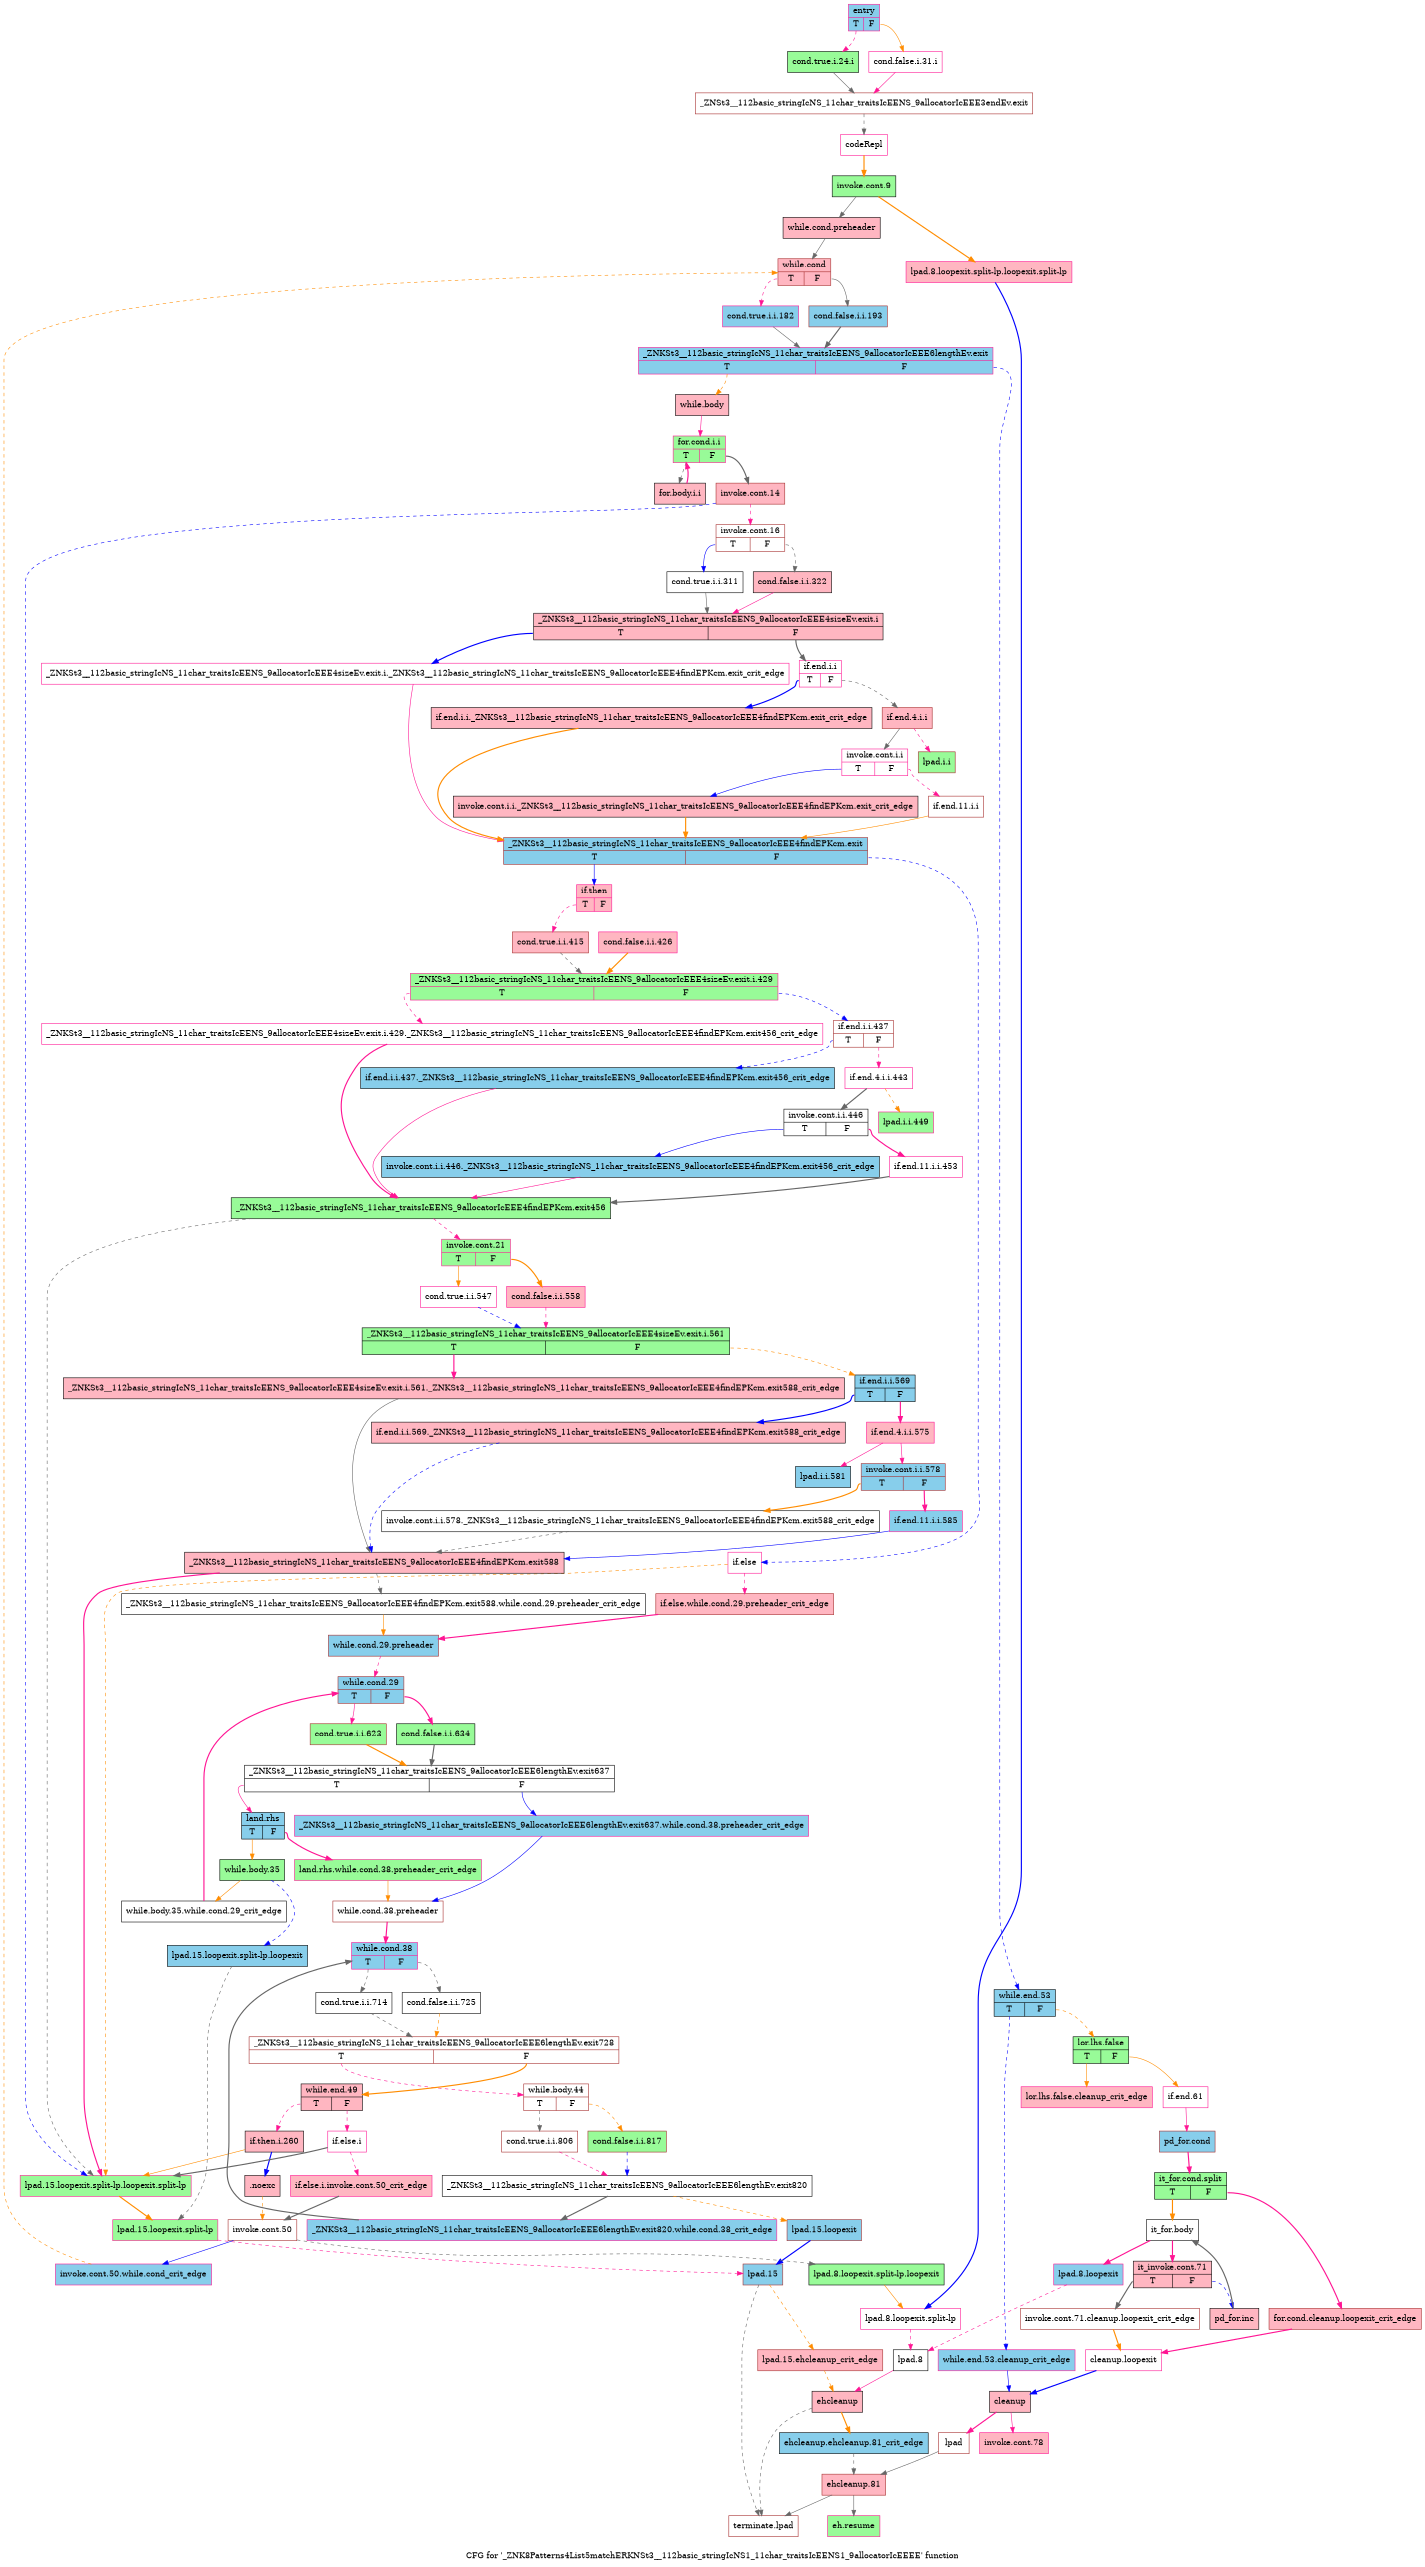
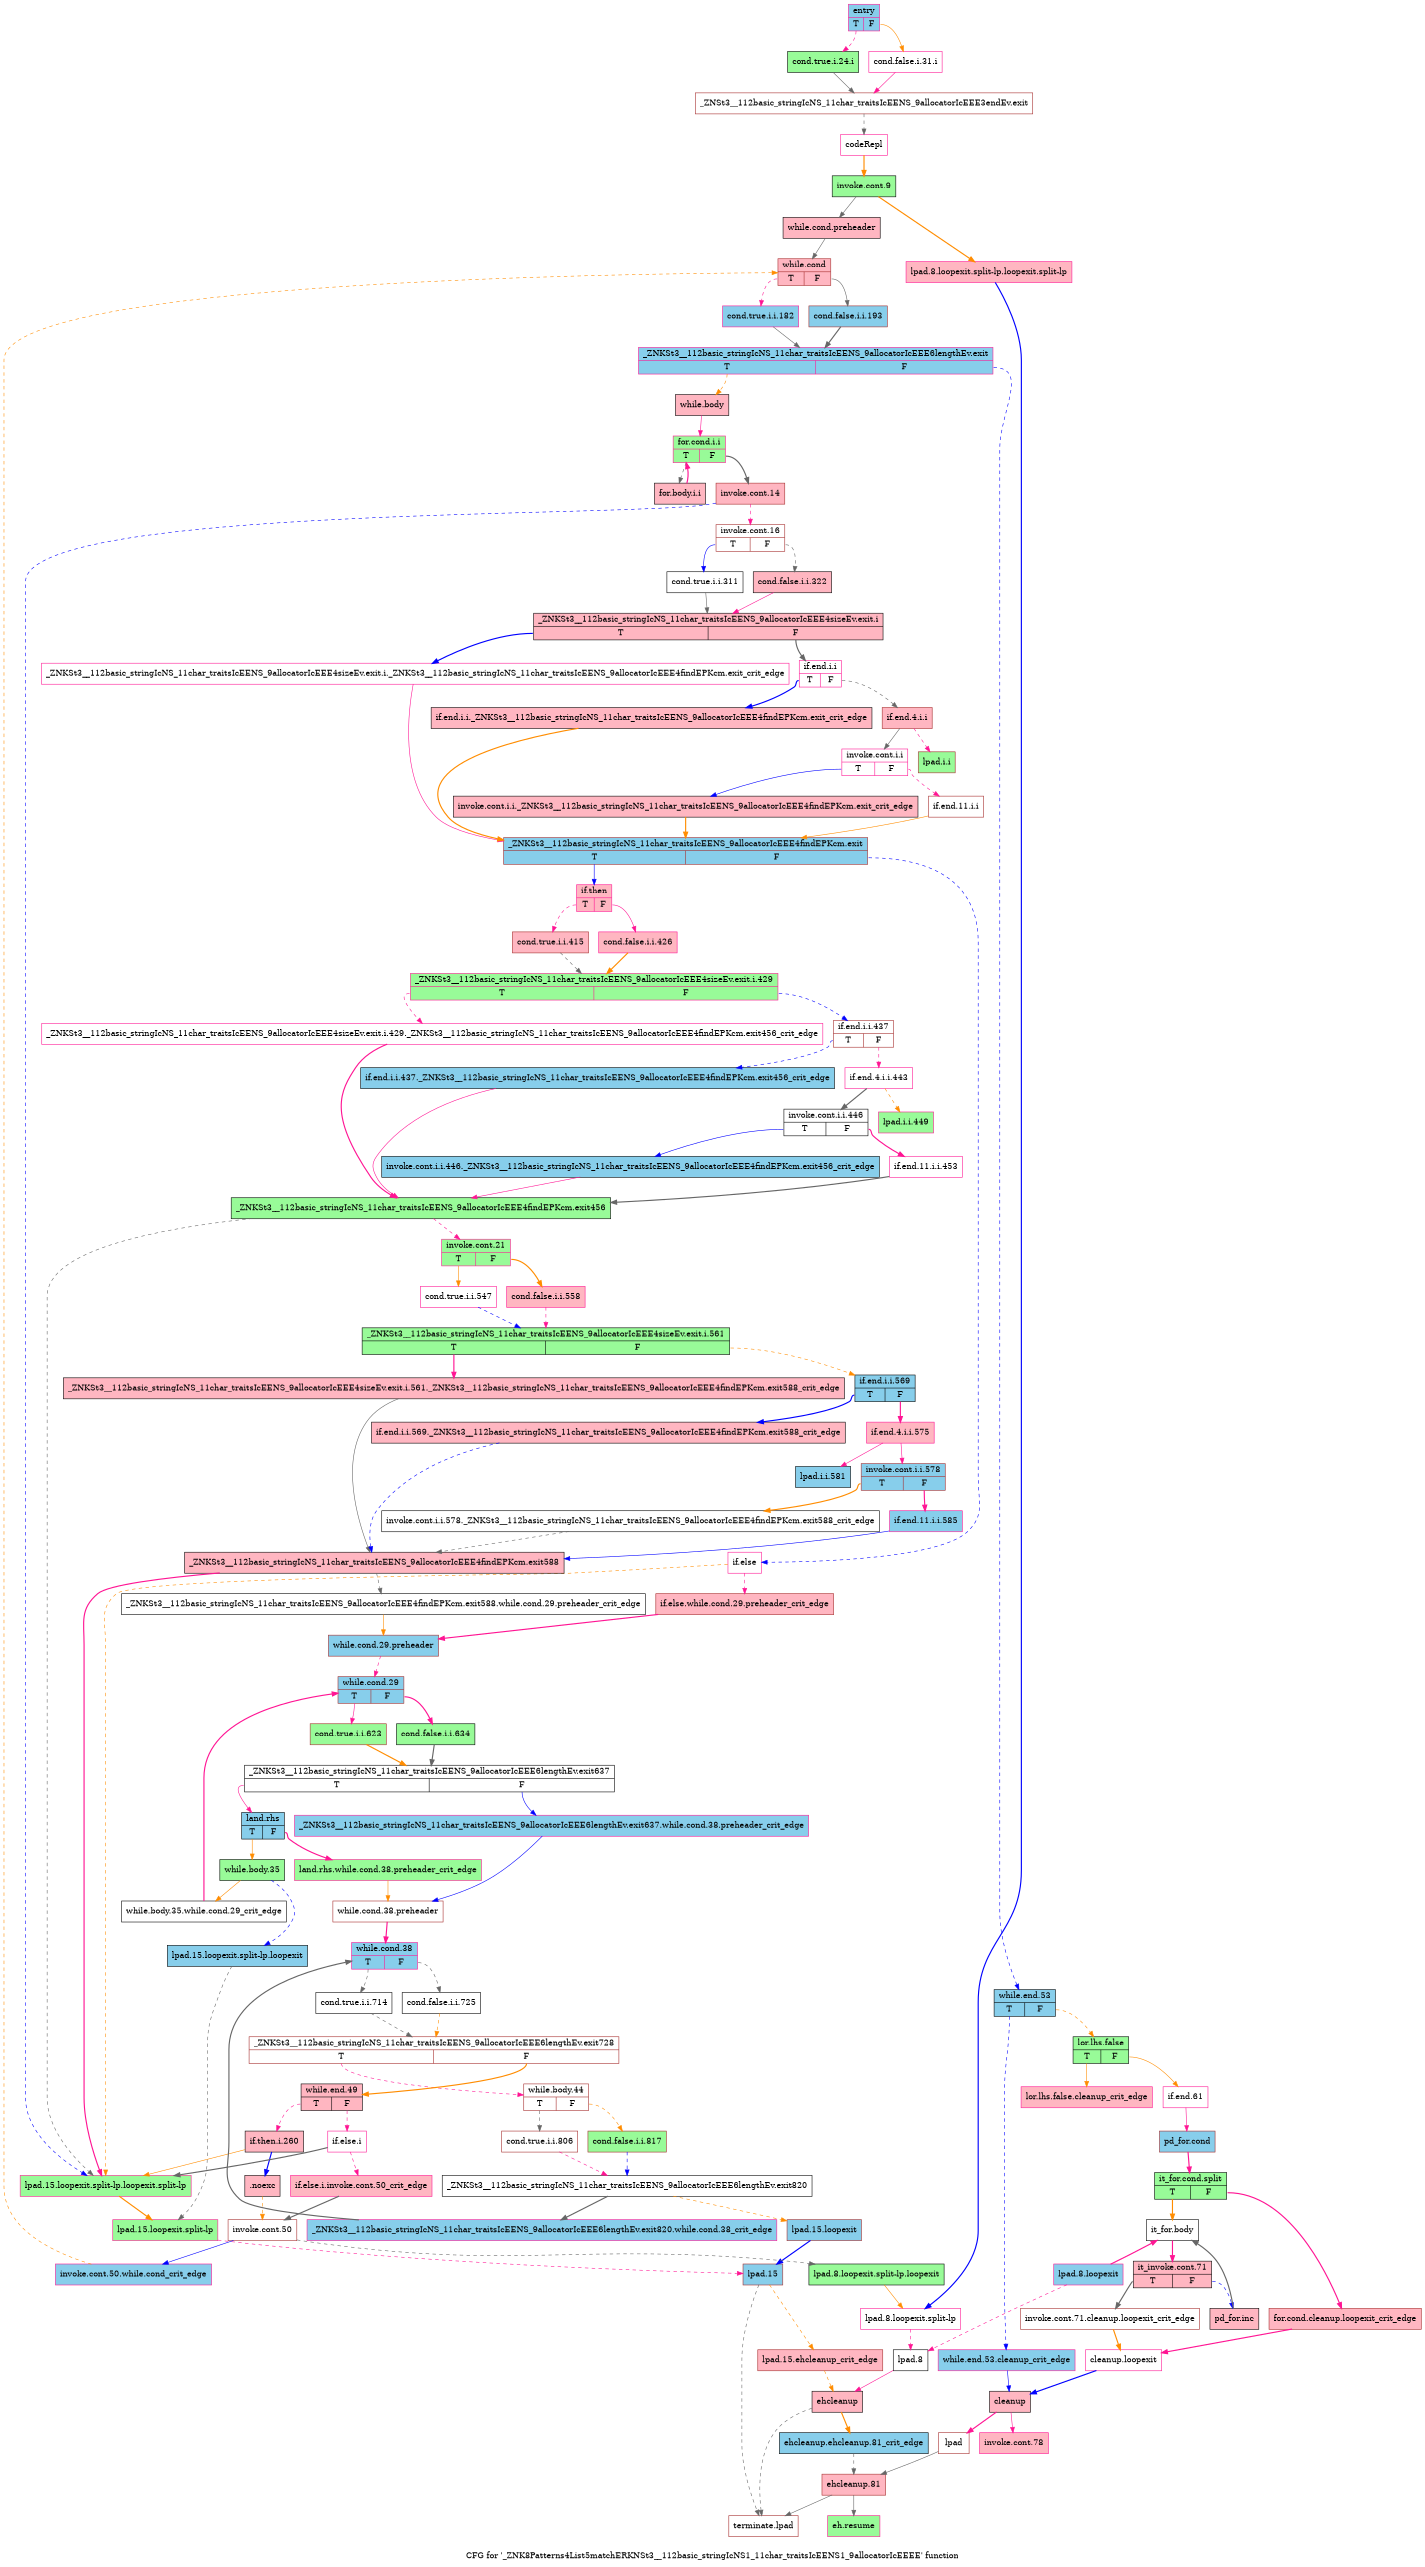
edge "if.then" -> "cond.false.i.i.426": added
edge "it_for.body" -> "lpad.8.loopexit": reversed
